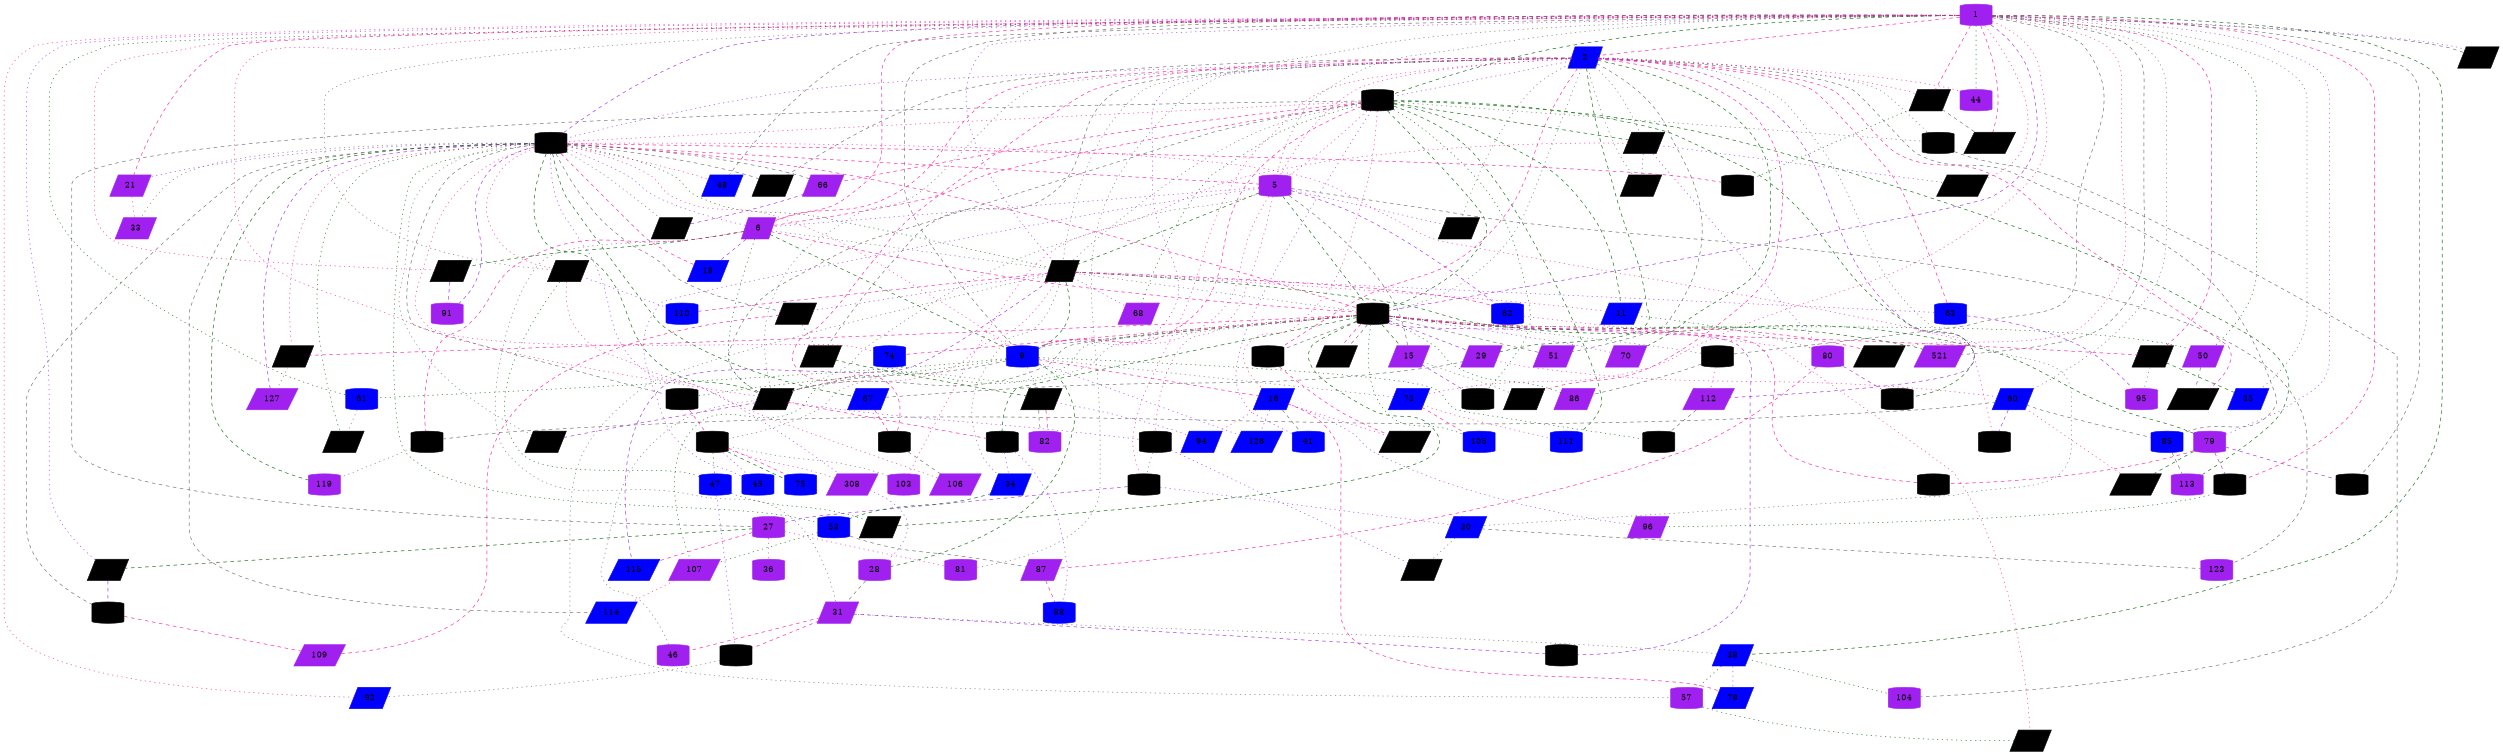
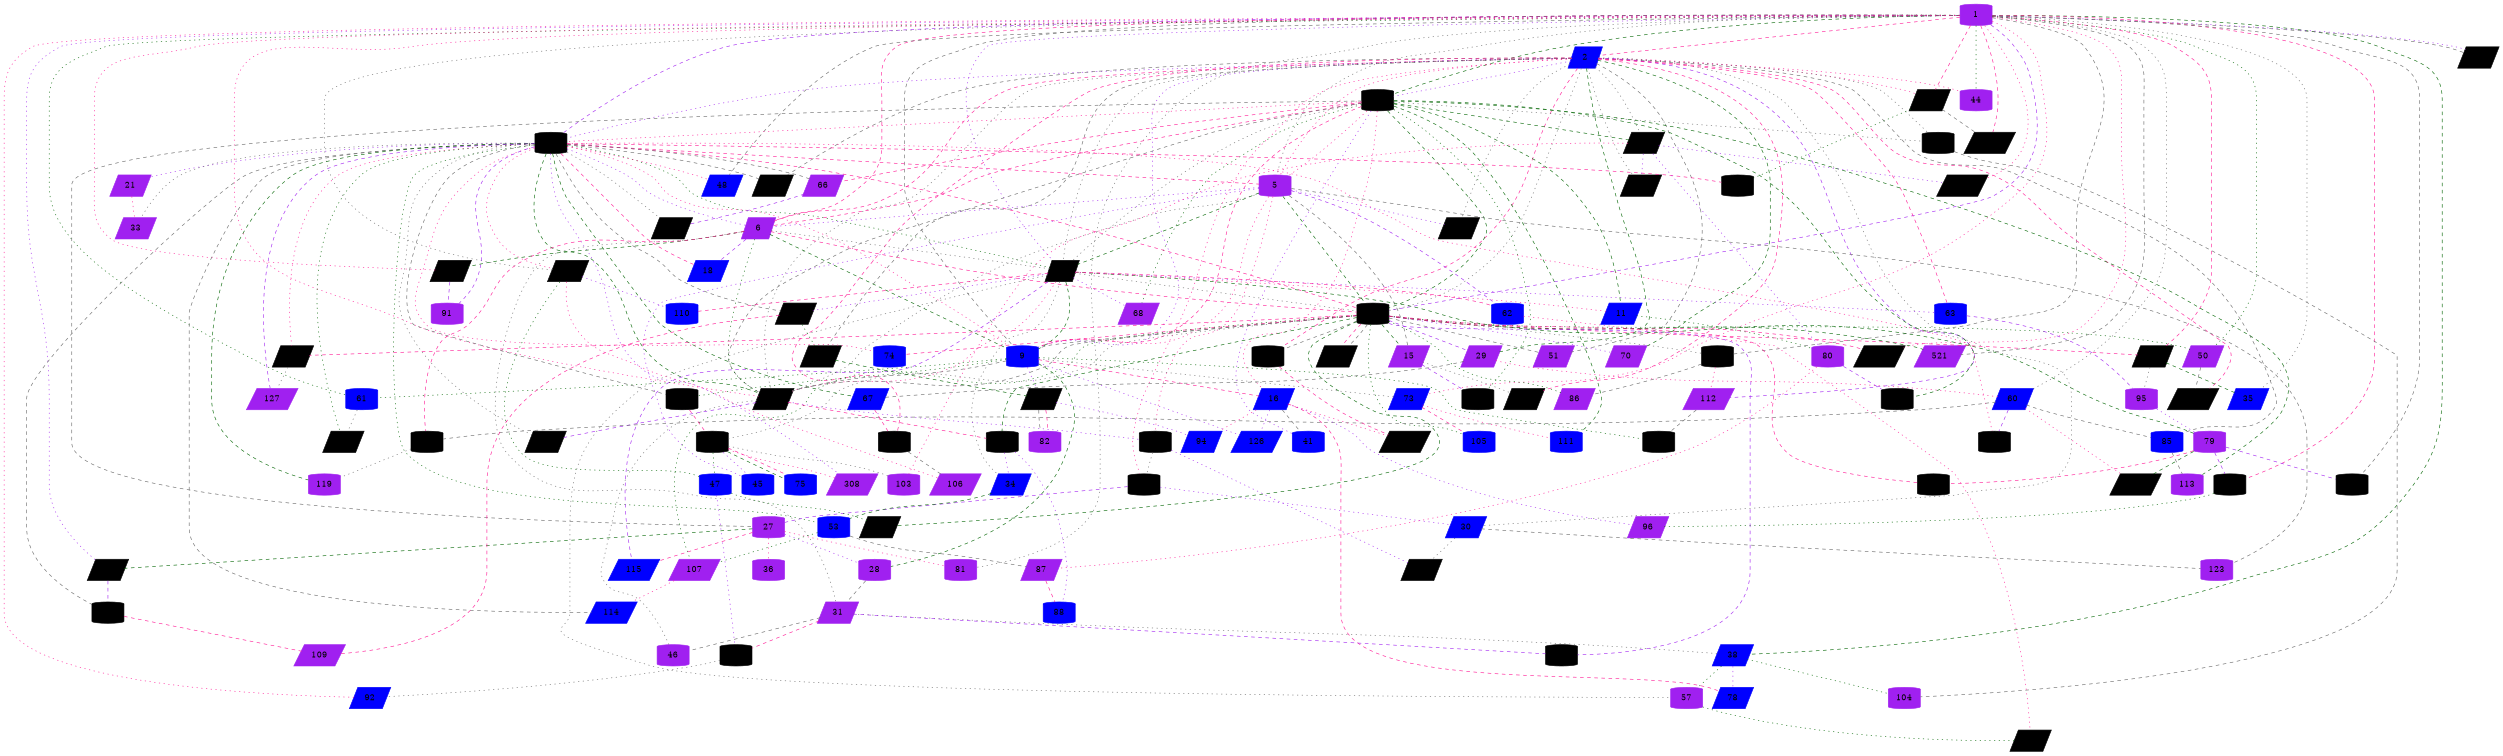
edge "1" -- "21": removed
edge "1" -- "79": now "95" -- "79"
edge "80" -- "87": style dashed -> dotted
edge "308" -- "28": now "27" -- "28"
edge "31" -- "46": color deeppink -> gray40
